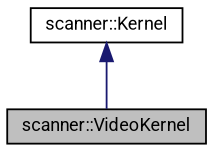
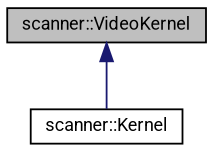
edge "scanner::VideoKernel" -> "scanner::Kernel": reversed
